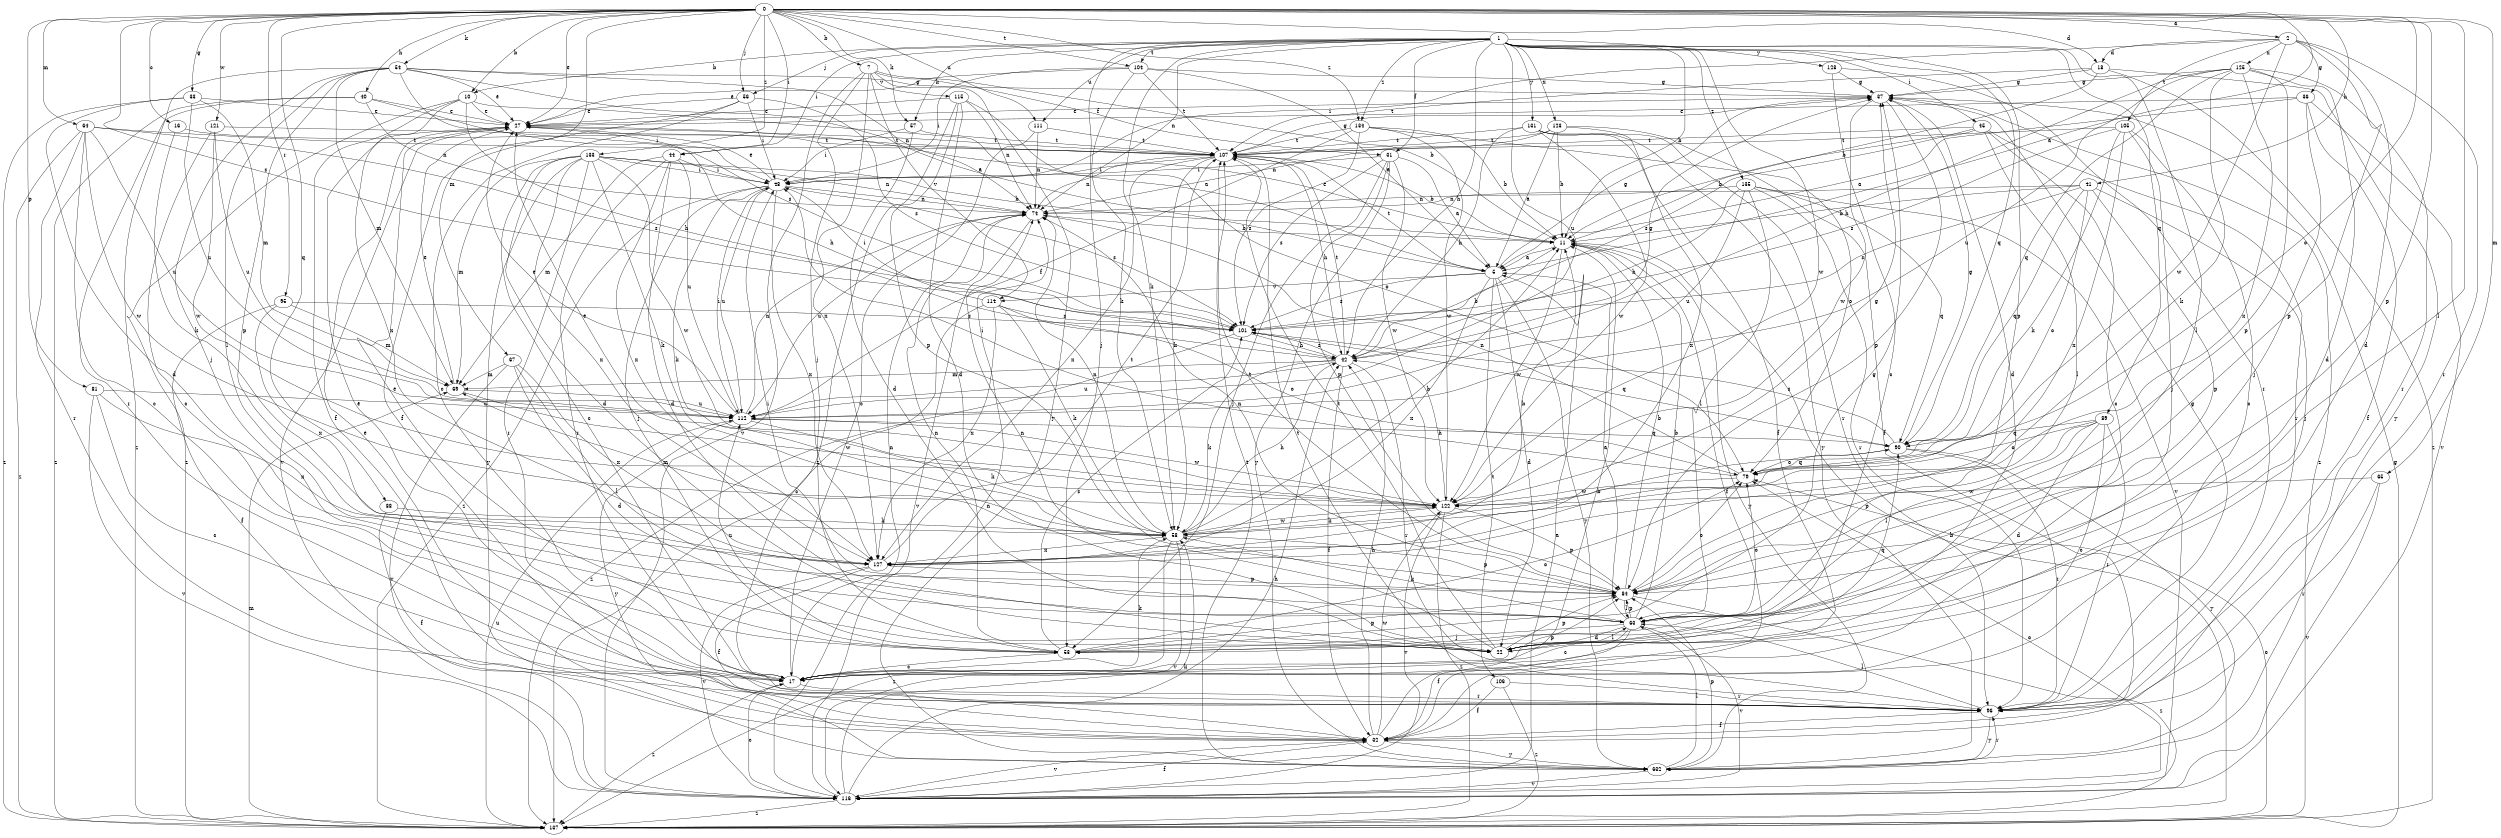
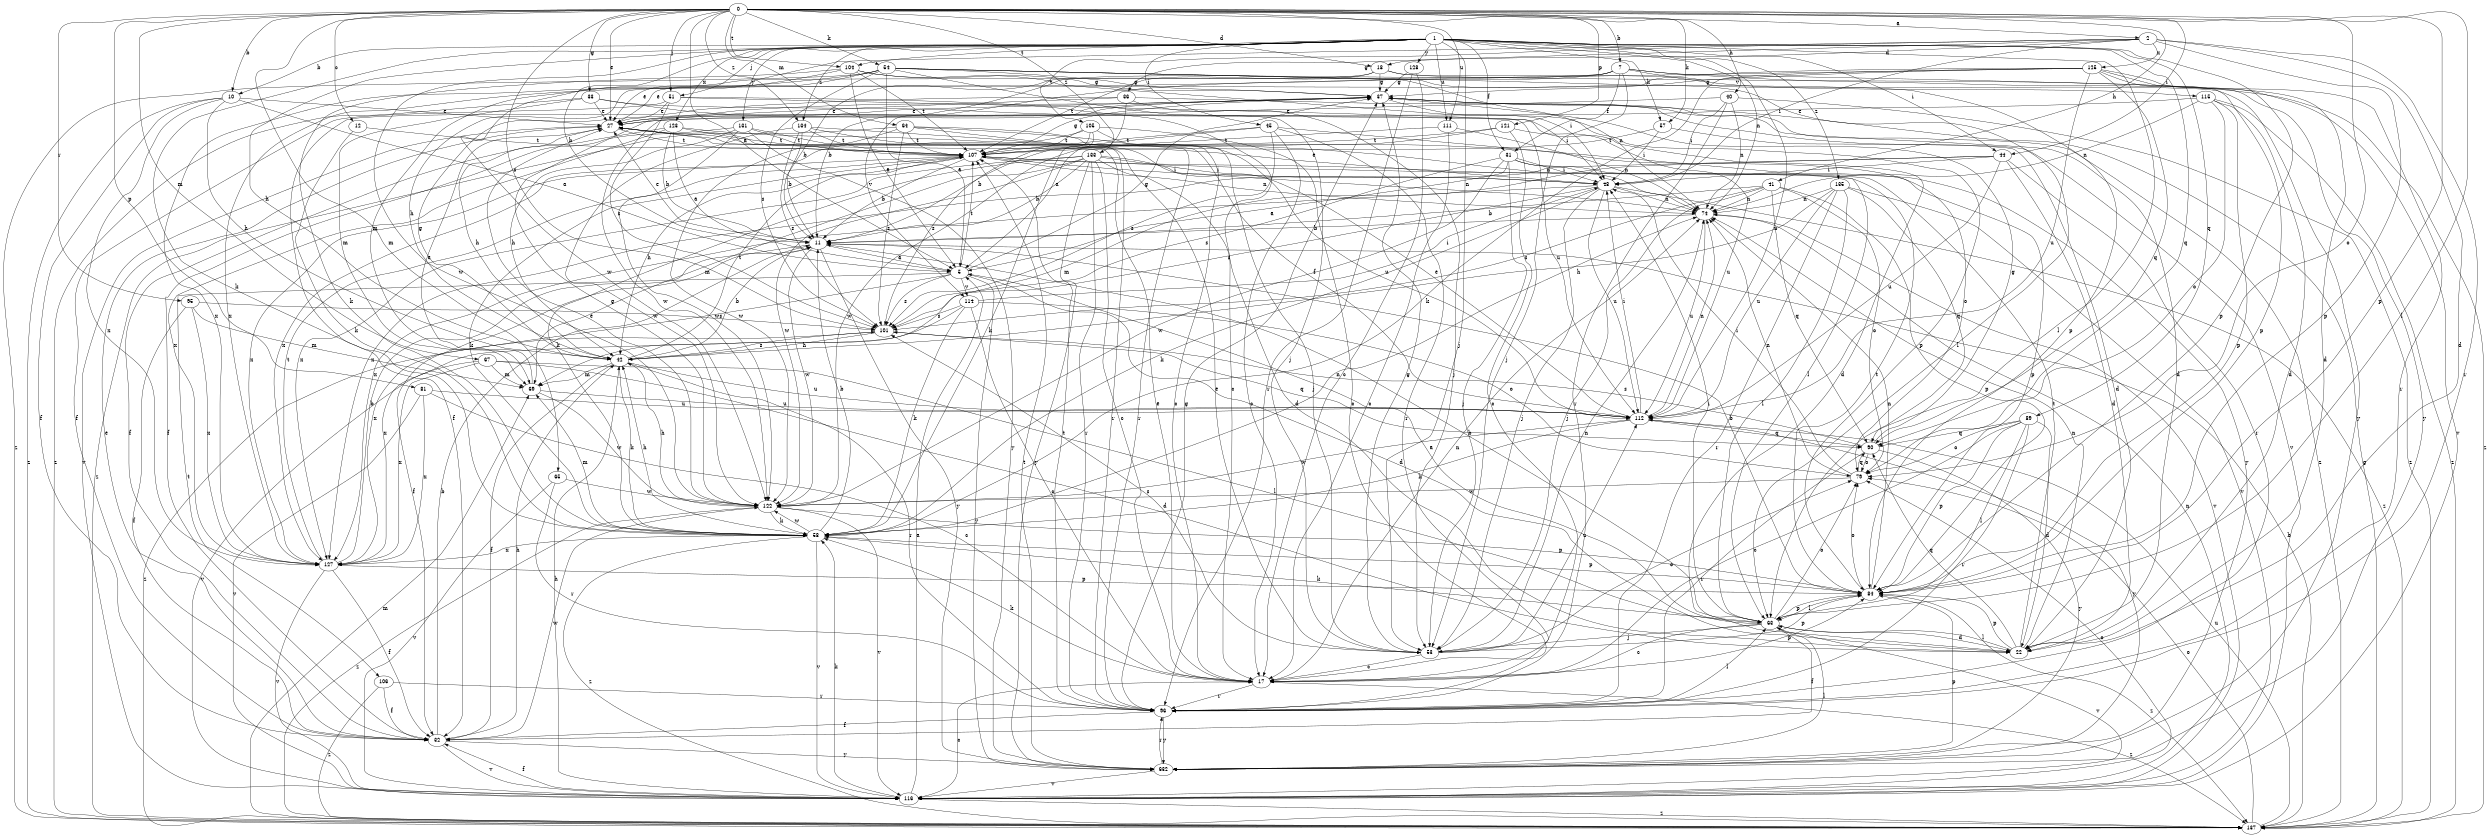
edge "0" -> "121": label "w" -> "p"
node "56": label "56" -> "51"
node "16": label "16" -> "12"
node "88": removed
